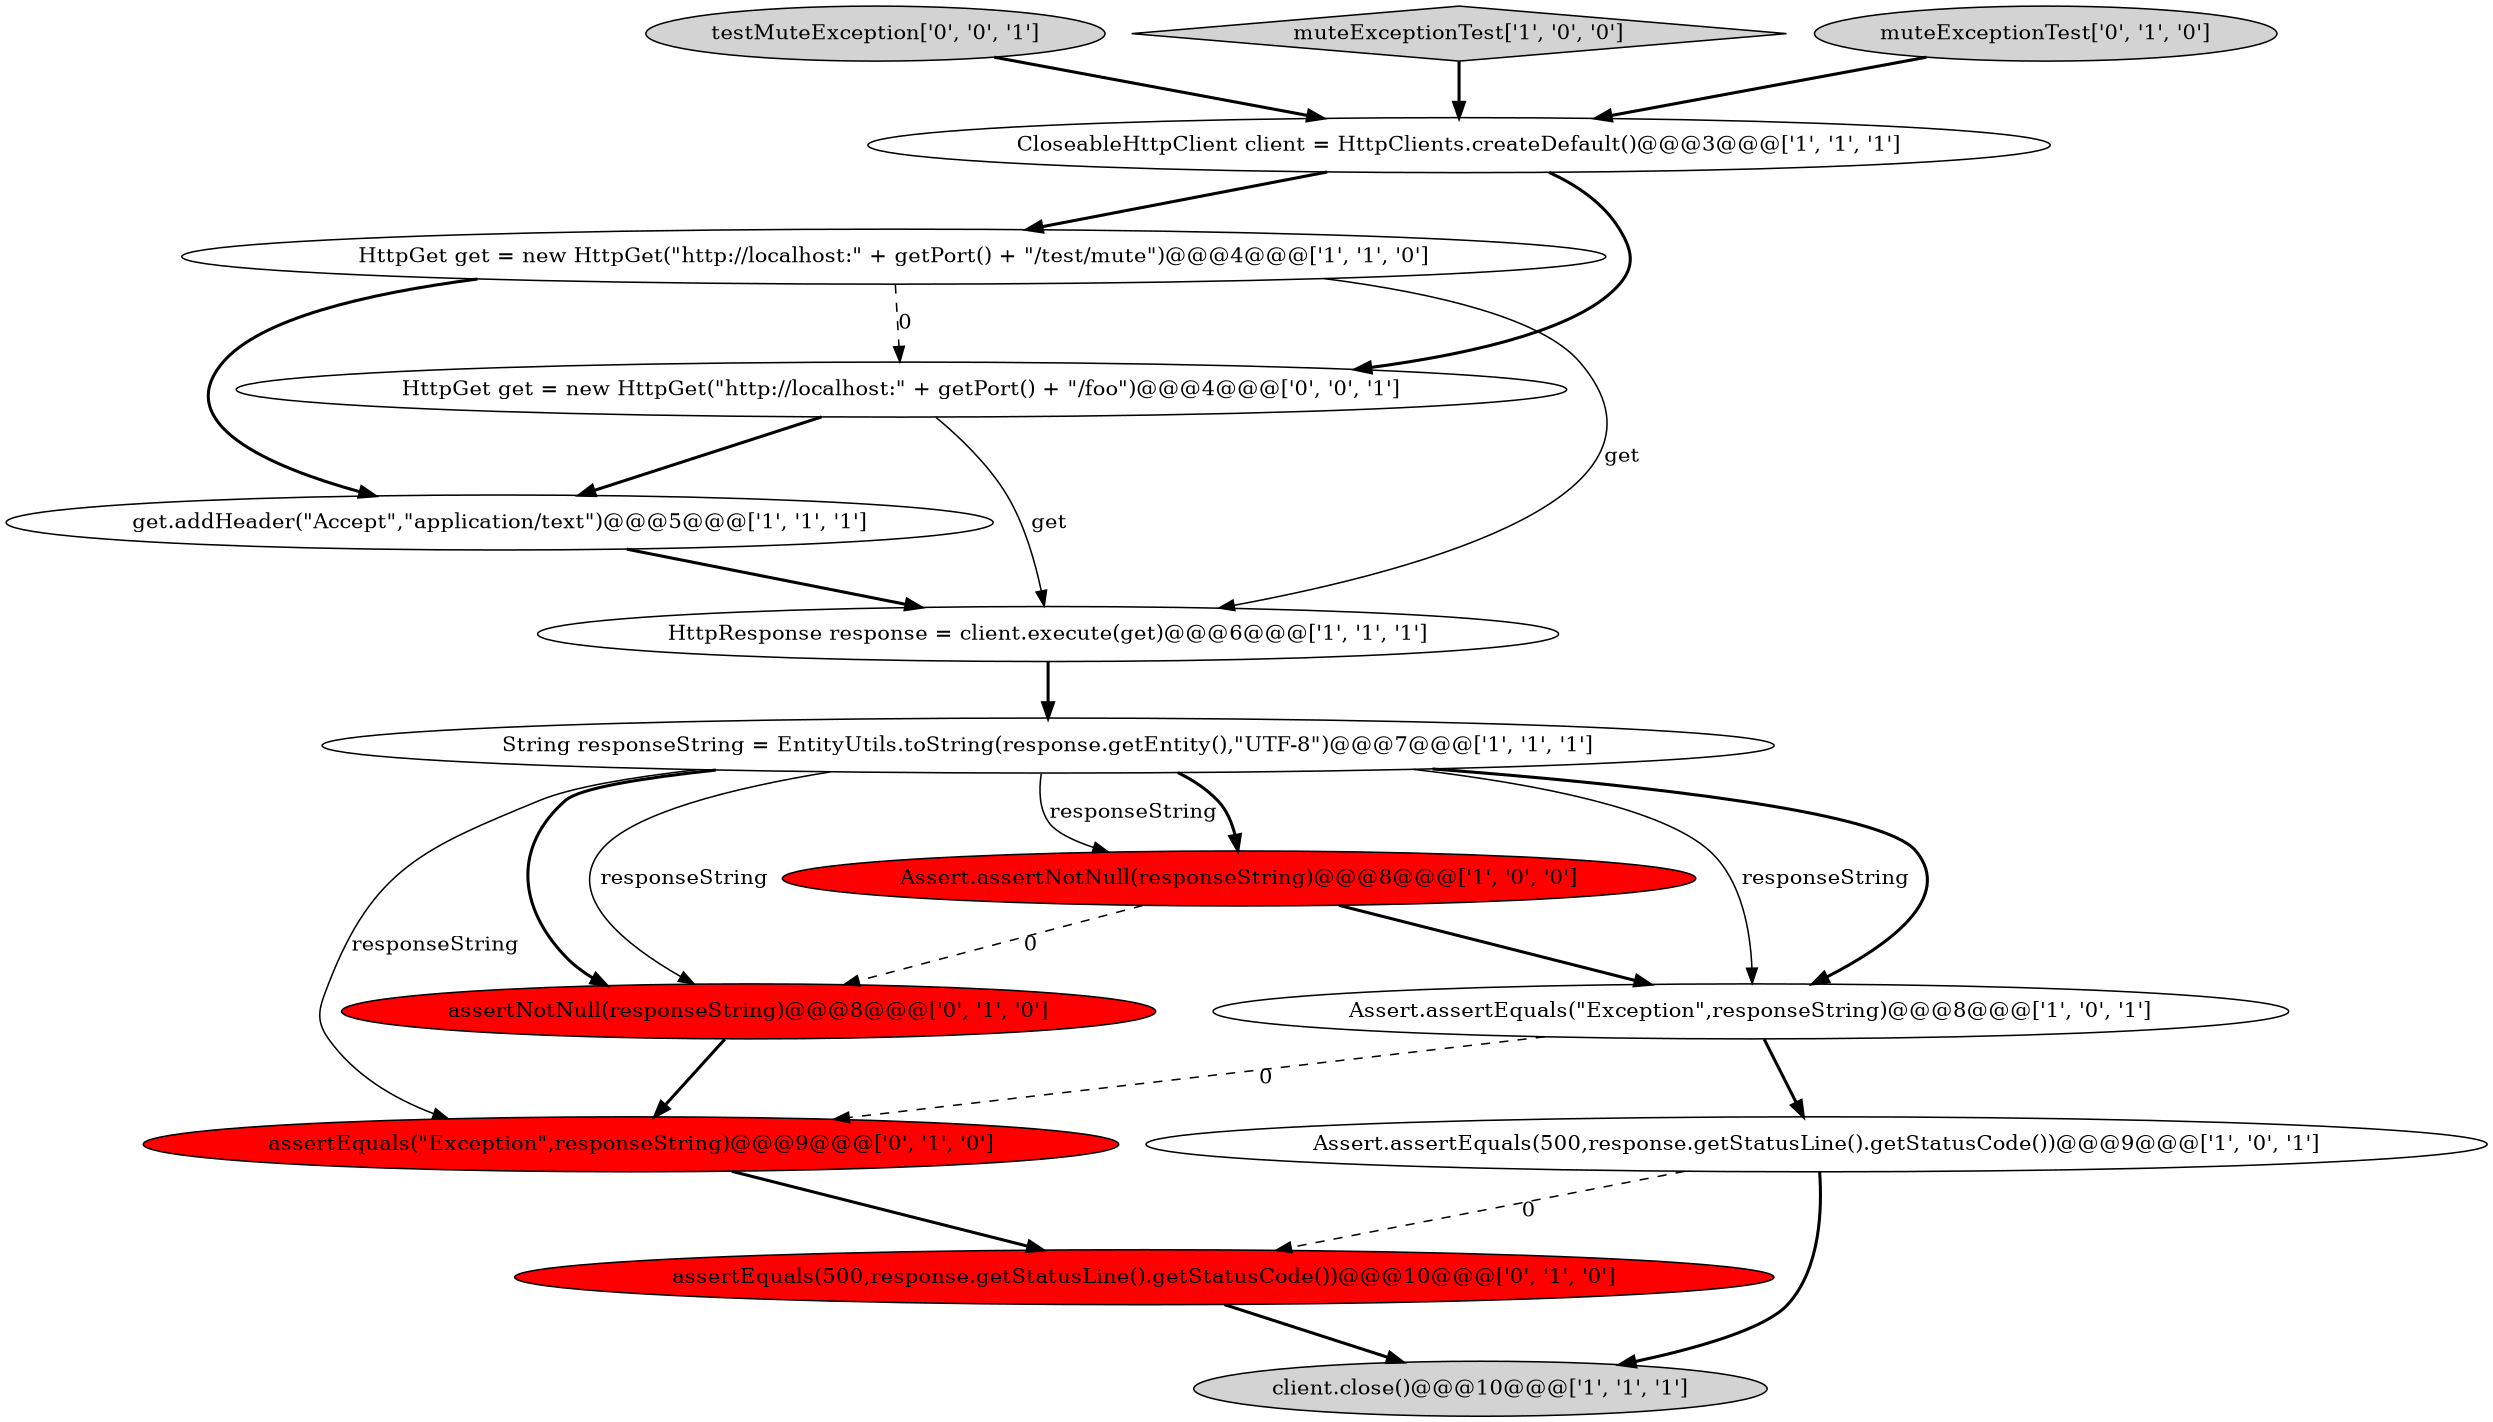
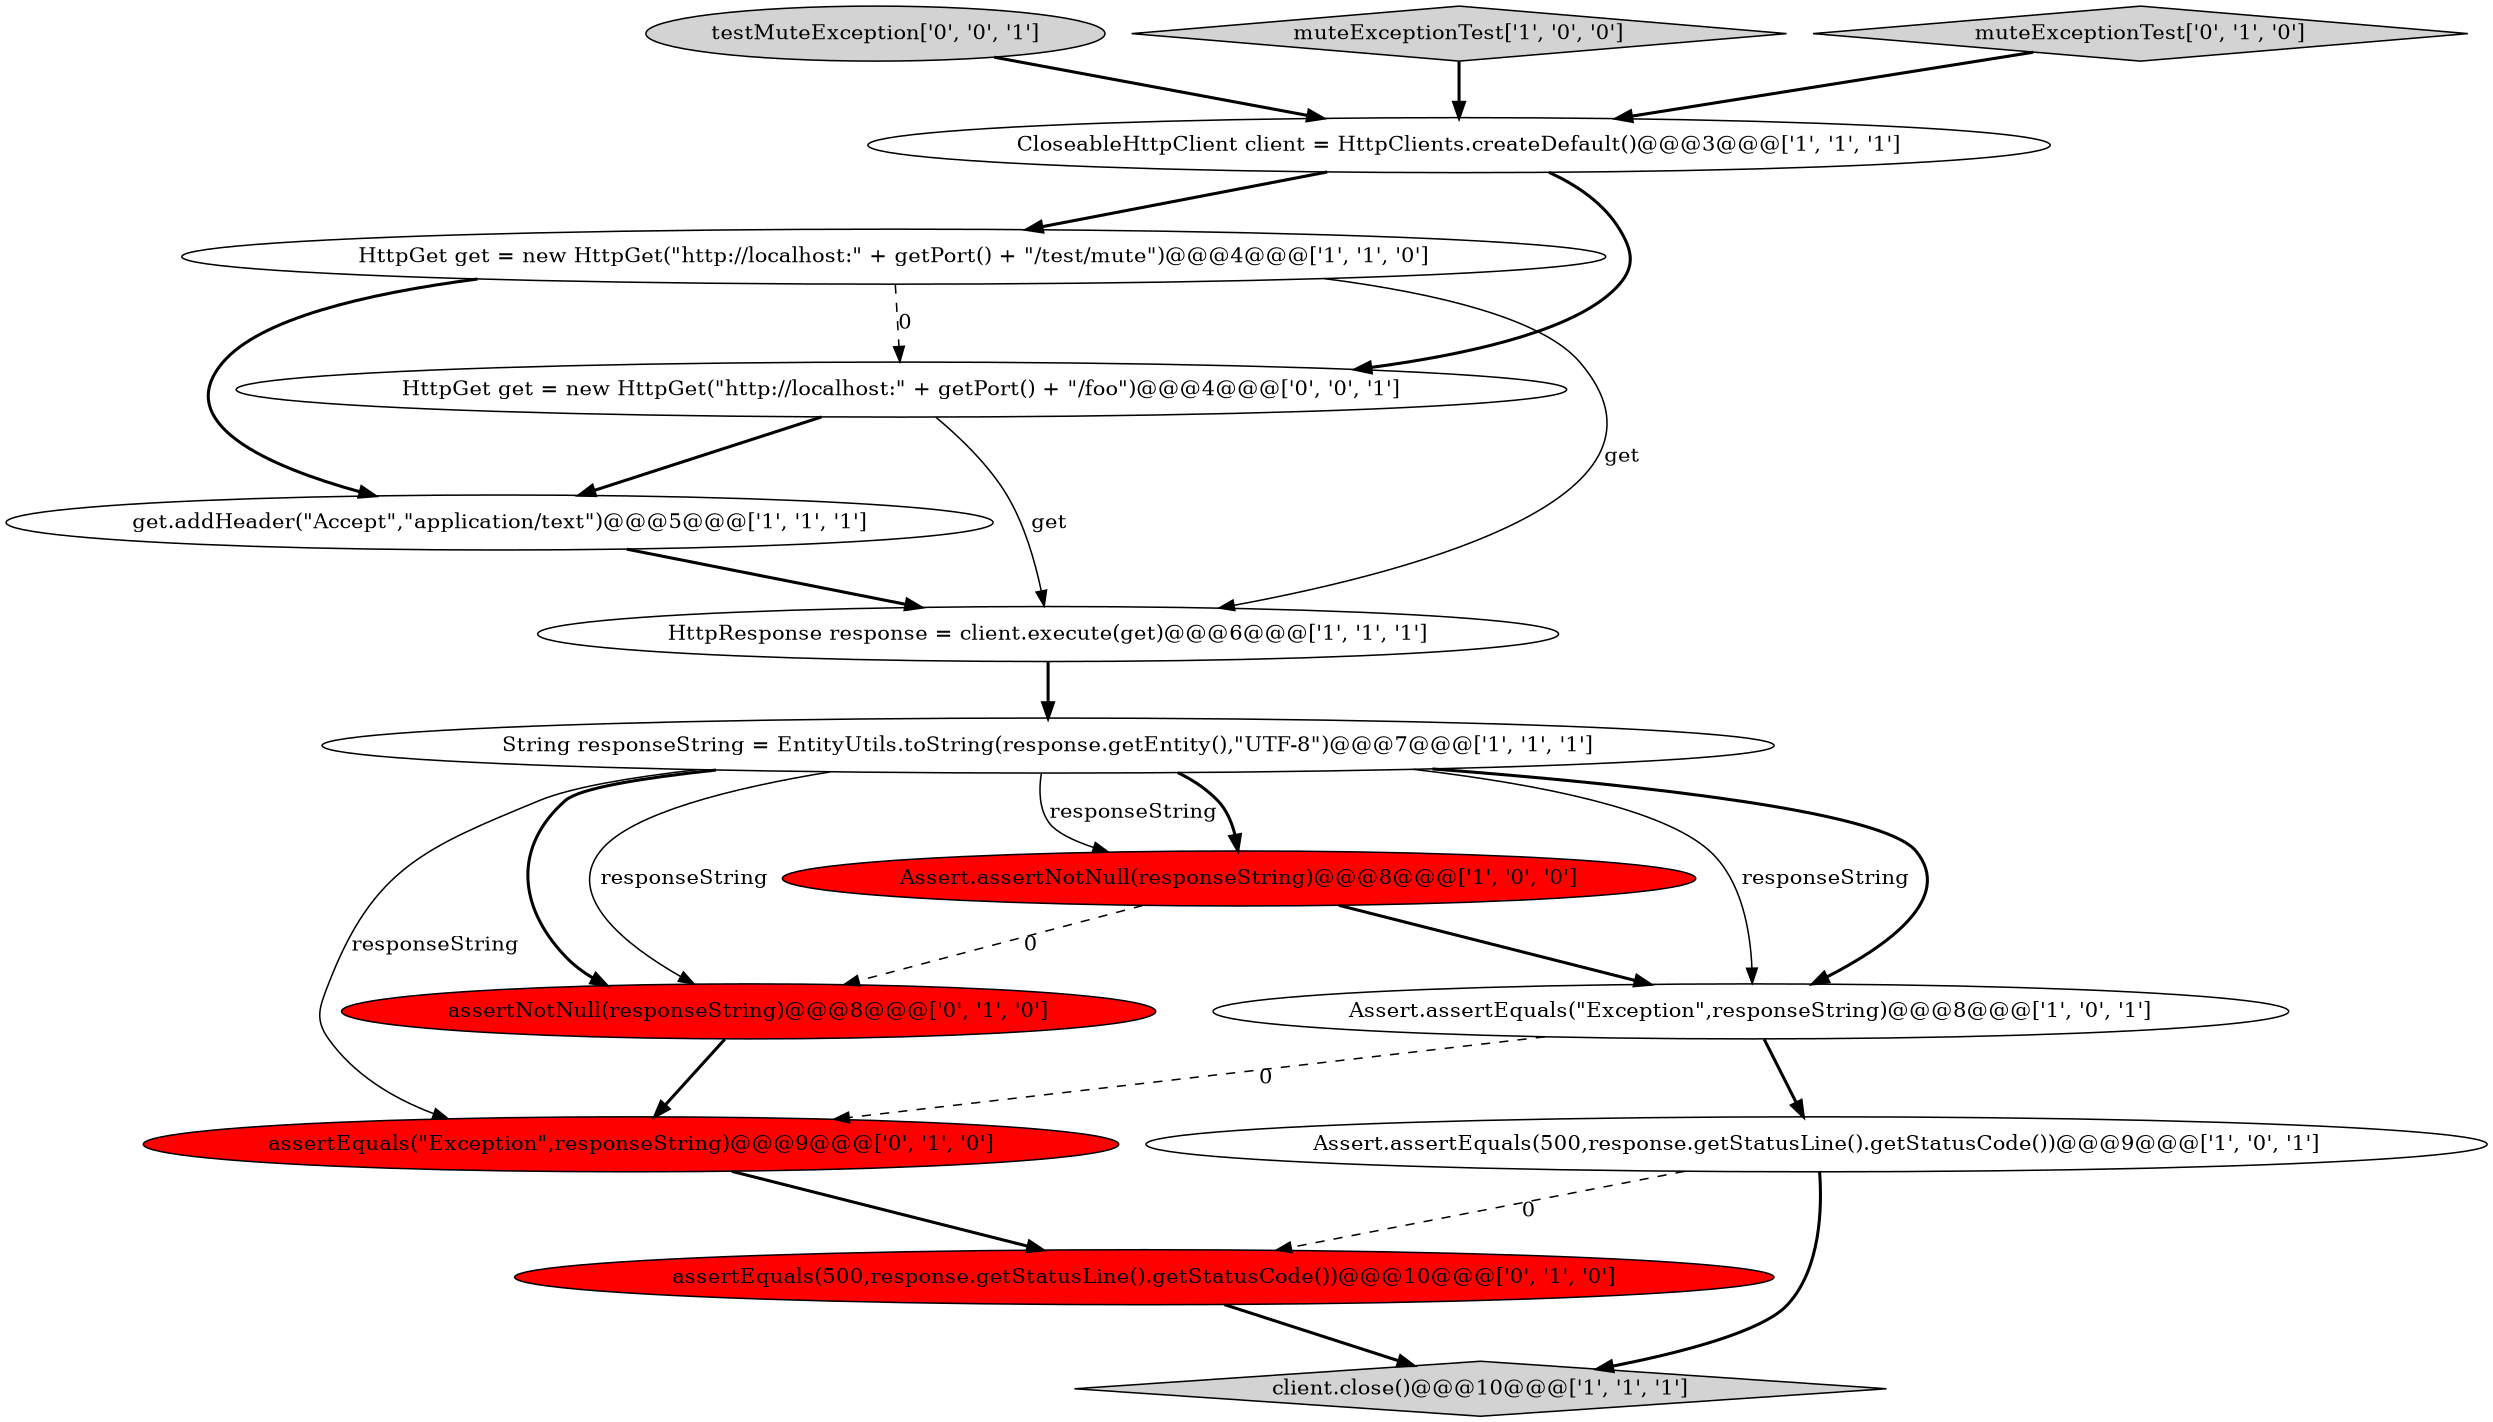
node "muteExceptionTest['0', '1', '0']": shape ellipse -> diamond
node "client.close()@@@10@@@['1', '1', '1']": shape ellipse -> diamond
